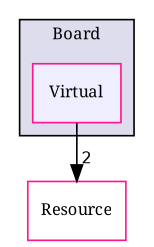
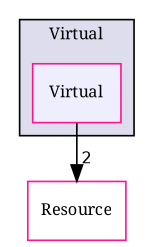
cluster "Board": label "Board" -> "Virtual"
